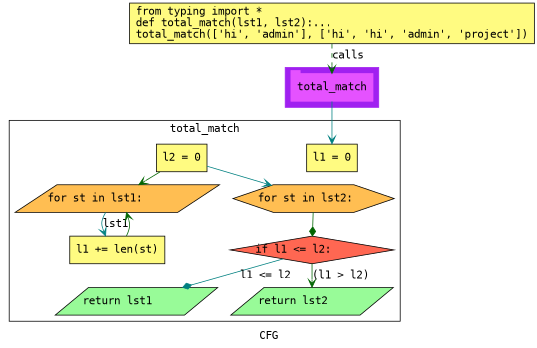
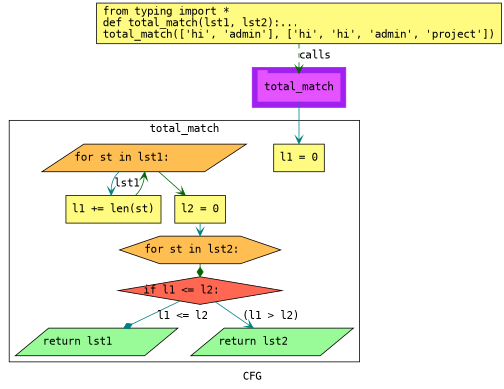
edge "l2 = 0" -> "for st in lst1:": reversed
edge "if l1 <= l2:" -> "return lst2": color darkgreen -> teal
